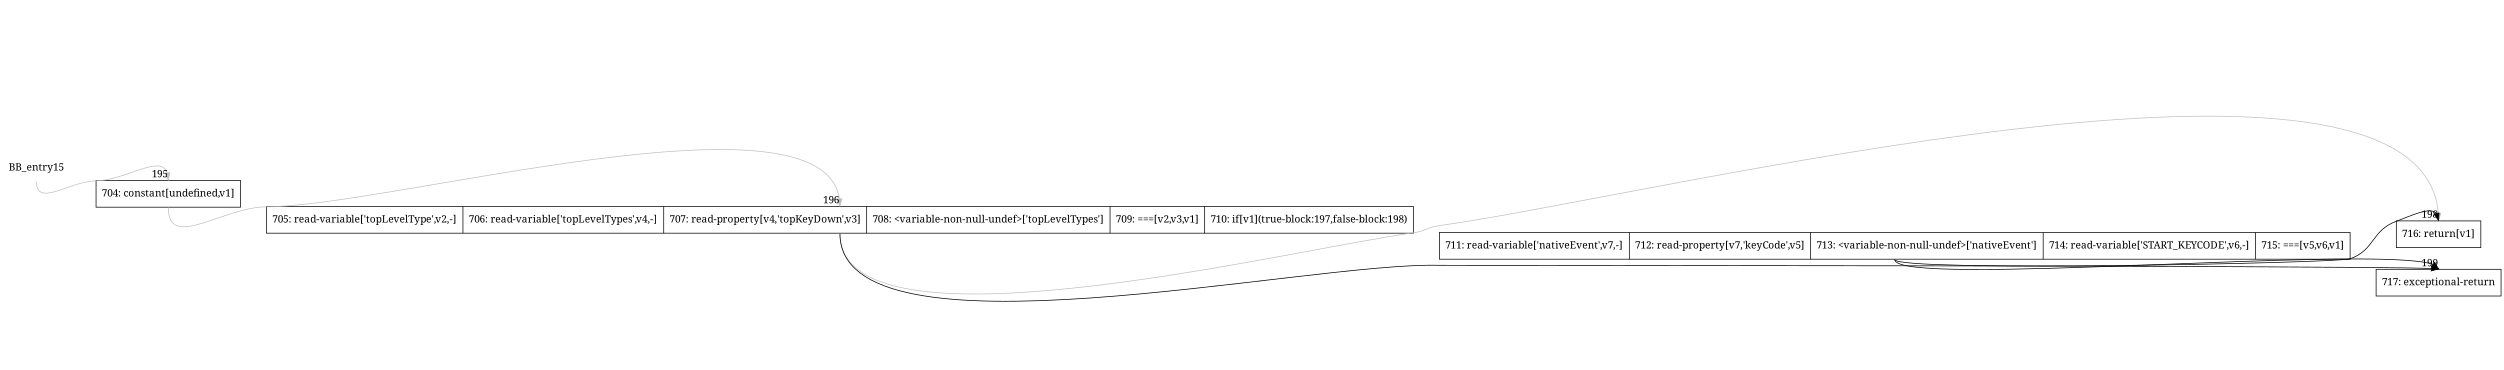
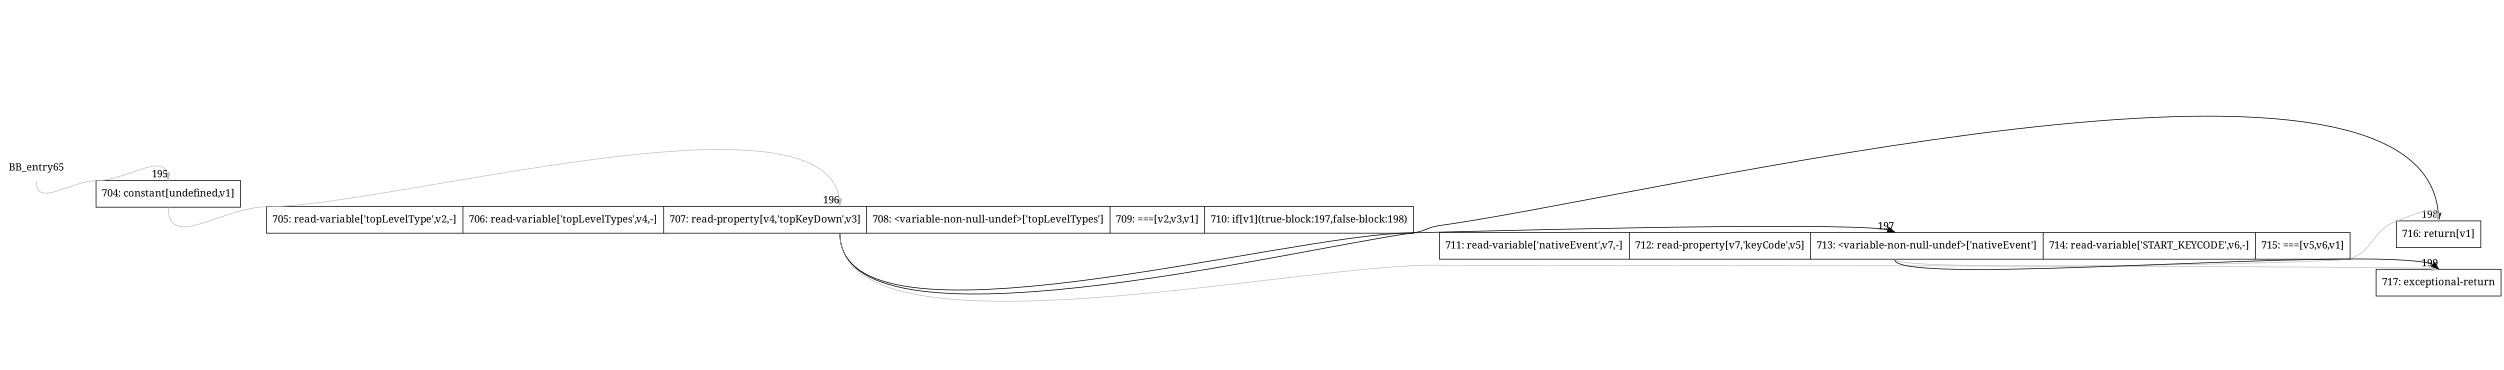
node "BB_entry15": label "BB_entry15" -> "BB_entry65"
edge "705: read-variable['topLevelType',v2,-]" -> "716: return[v1]": color gray -> black
edge "705: read-variable['topLevelType',v2,-]" -> "711: read-variable['nativeEvent',v7,-]": added
edge "705: read-variable['topLevelType',v2,-]" -> "717: exceptional-return": color black -> gray
edge "711: read-variable['nativeEvent',v7,-]" -> "716: return[v1]": color black -> gray
